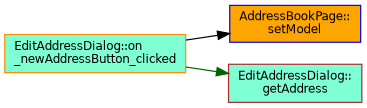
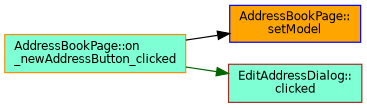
node "EditAddressDialog::on _newAddressButton_clicked": label "EditAddressDialog::on _newAddressButton_clicked" -> "AddressBookPage::on _newAddressButton_clicked"
node "EditAddressDialog:: getAddress": label "EditAddressDialog:: getAddress" -> "EditAddressDialog:: clicked"
